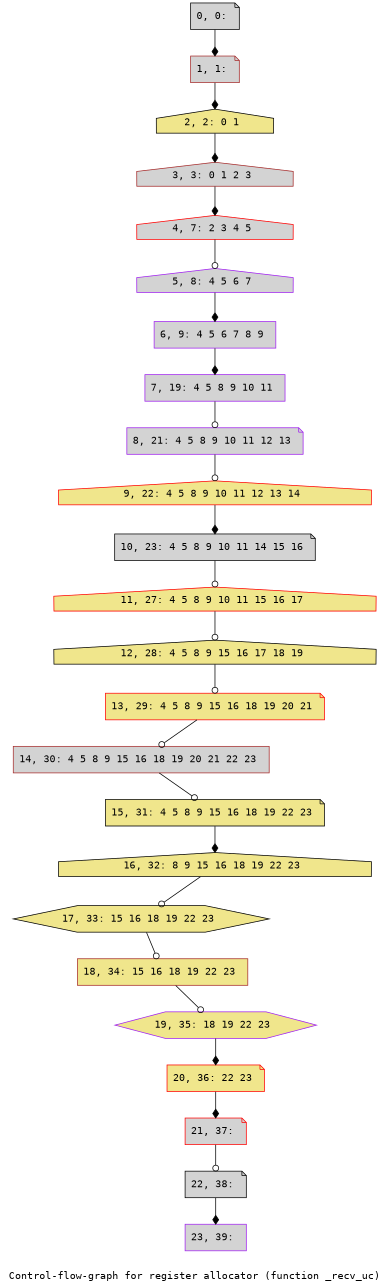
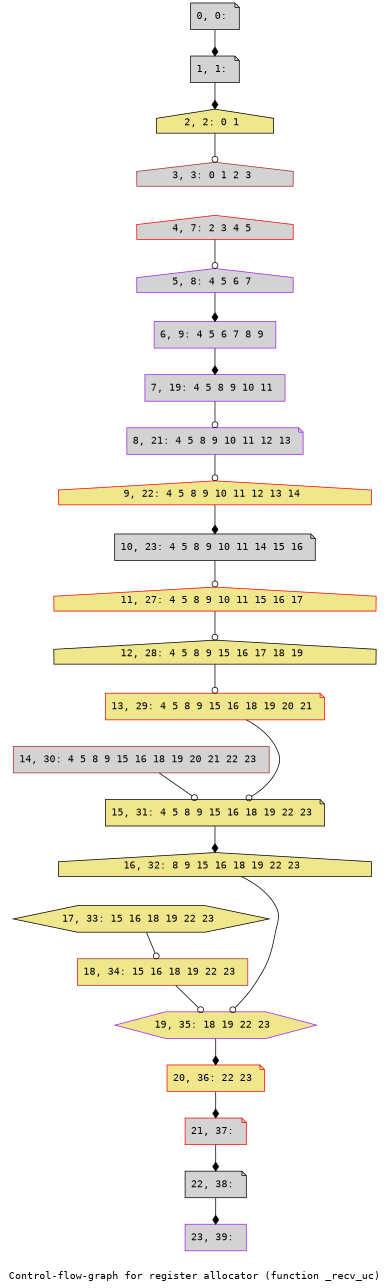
node "1, 1:": color brown -> black
edge "2, 2: 0 1" -> "3, 3: 0 1 2 3": arrowhead diamond -> odot
edge "3, 3: 0 1 2 3" -> "4, 7: 2 3 4 5": removed
edge "13, 29: 4 5 8 9 15 16 18 19 20 21" -> "14, 30: 4 5 8 9 15 16 18 19 20 21 22 23": now "13, 29: 4 5 8 9 15 16 18 19 20 21" -> "15, 31: 4 5 8 9 15 16 18 19 22 23"
edge "16, 32: 8 9 15 16 18 19 22 23" -> "17, 33: 15 16 18 19 22 23": now "16, 32: 8 9 15 16 18 19 22 23" -> "19, 35: 18 19 22 23"
edge "21, 37:" -> "22, 38:": arrowhead odot -> diamond
